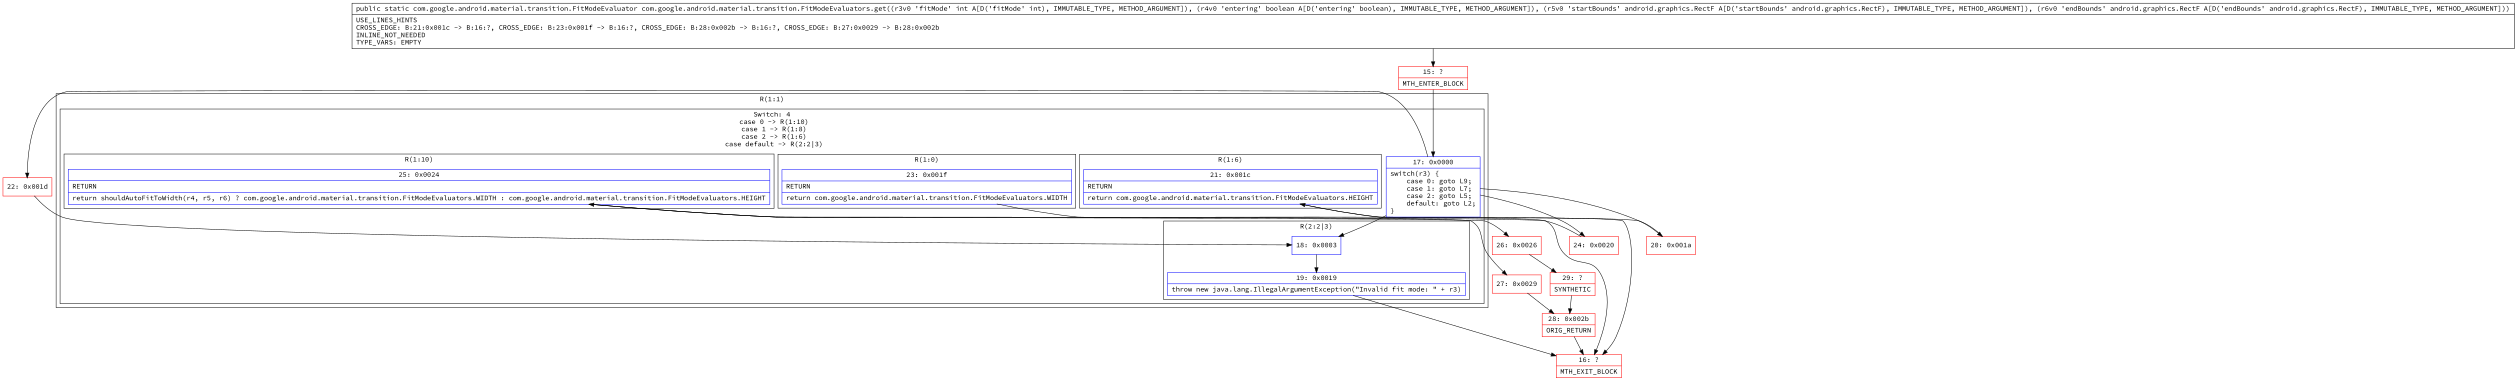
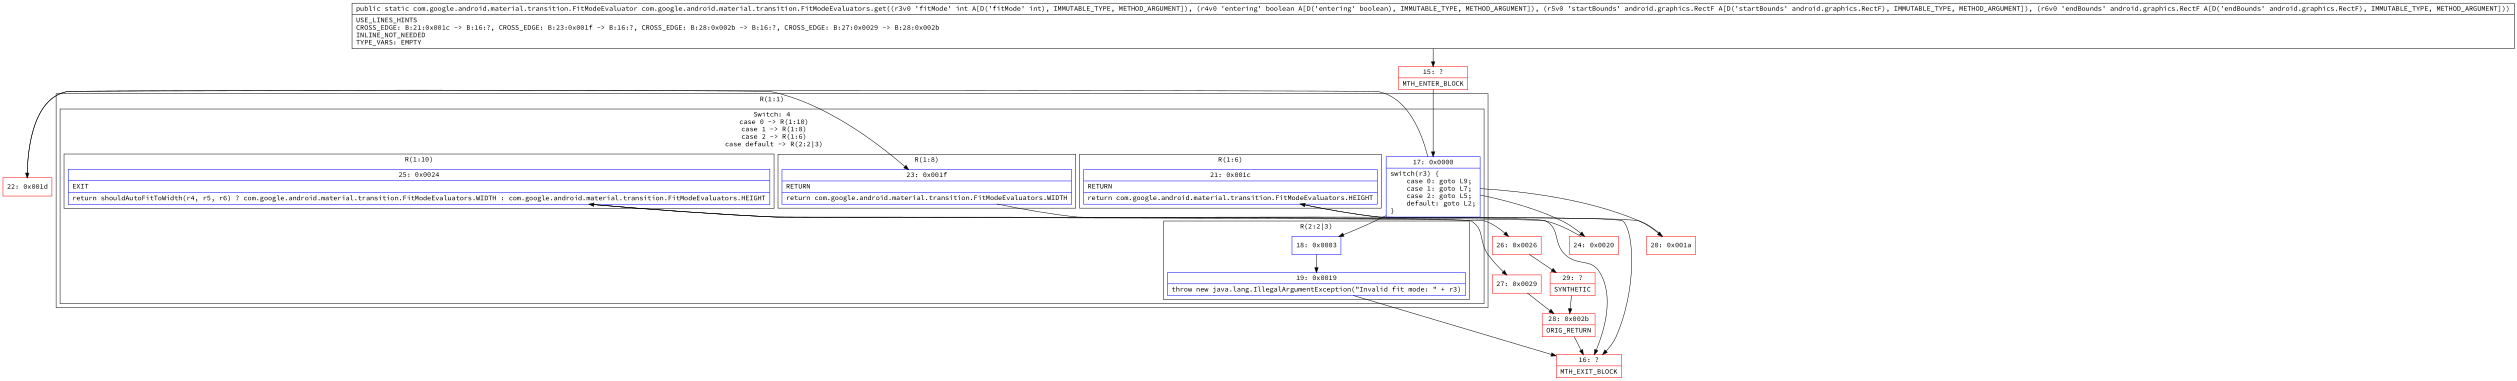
cluster "R(1:0)": label "R(1:0)" -> "R(1:8)"
node "25: 0x0024": text "RETURN" -> "EXIT"
edge "22: 0x001d" -> "18: 0x0003": now "22: 0x001d" -> "23: 0x001f"
